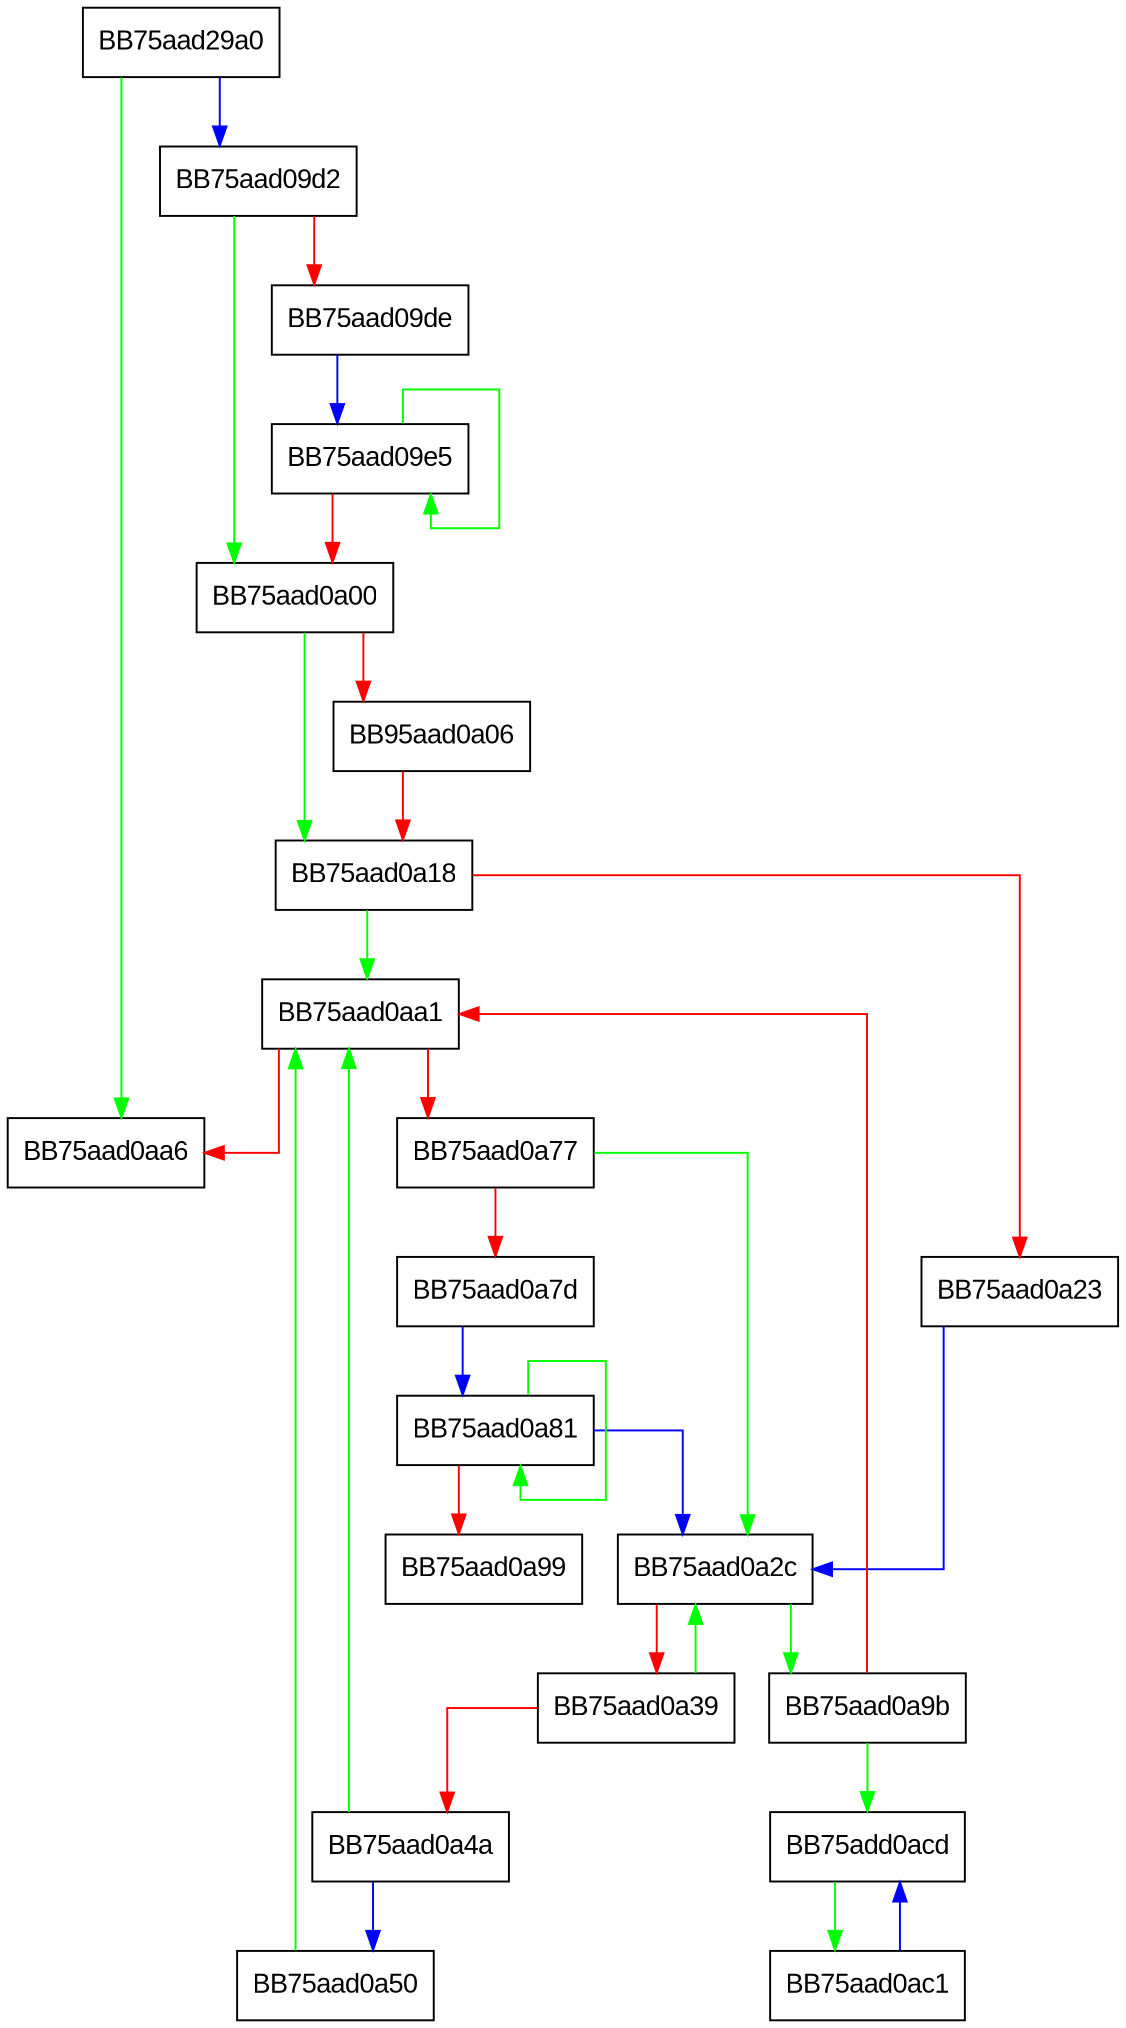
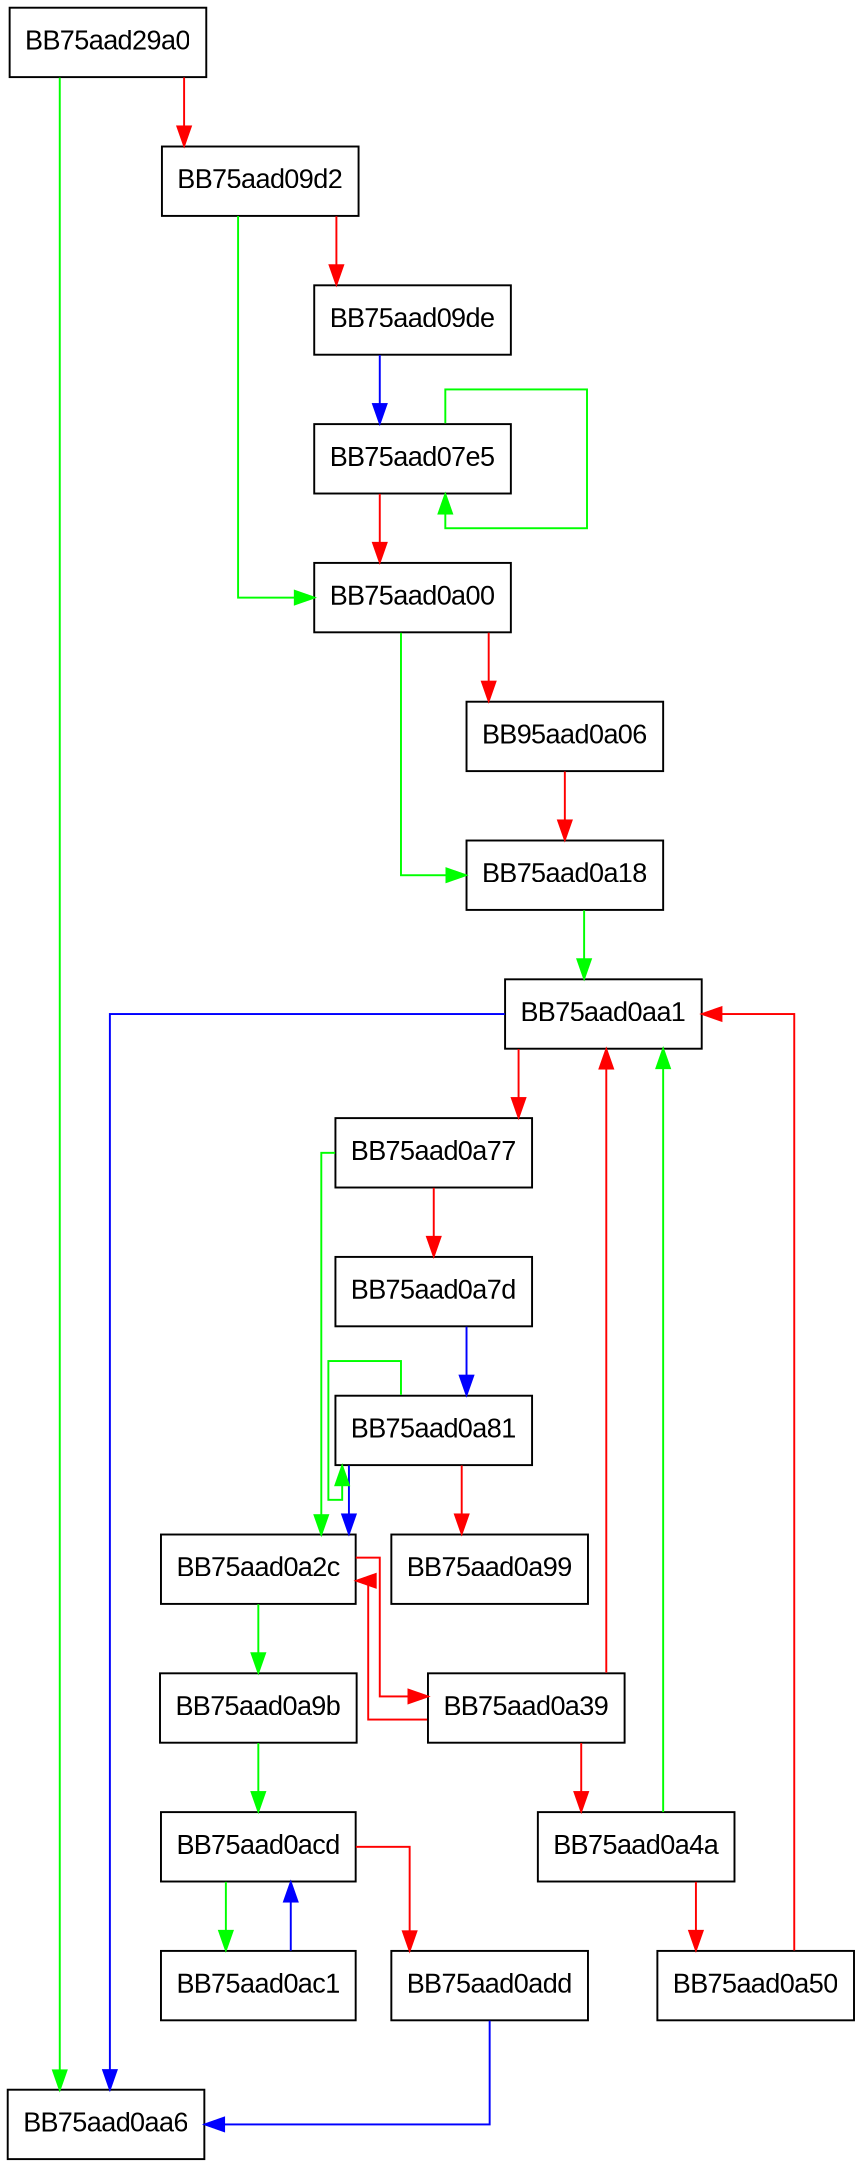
edge "BB75aad29a0" -> "BB75aad09d2": color blue -> red
node "BB75aad09e5": label "BB75aad09e5" -> "BB75aad07e5"
edge "BB75aad0aa1" -> "BB75aad0aa6": color red -> blue
edge "BB75aad0a9b" -> "BB75aad0aa1": now "BB75aad0a39" -> "BB75aad0aa1"
node "BB75aad0a23": removed
edge "BB75aad0a50" -> "BB75aad0aa1": color green -> red
edge "BB75aad0a39" -> "BB75aad0a2c": color green -> red
node "BB75add0acd": label "BB75add0acd" -> "BB75aad0acd"
edge "BB75aad0a4a" -> "BB75aad0a50": color blue -> red
node "BB75aad0add": added
